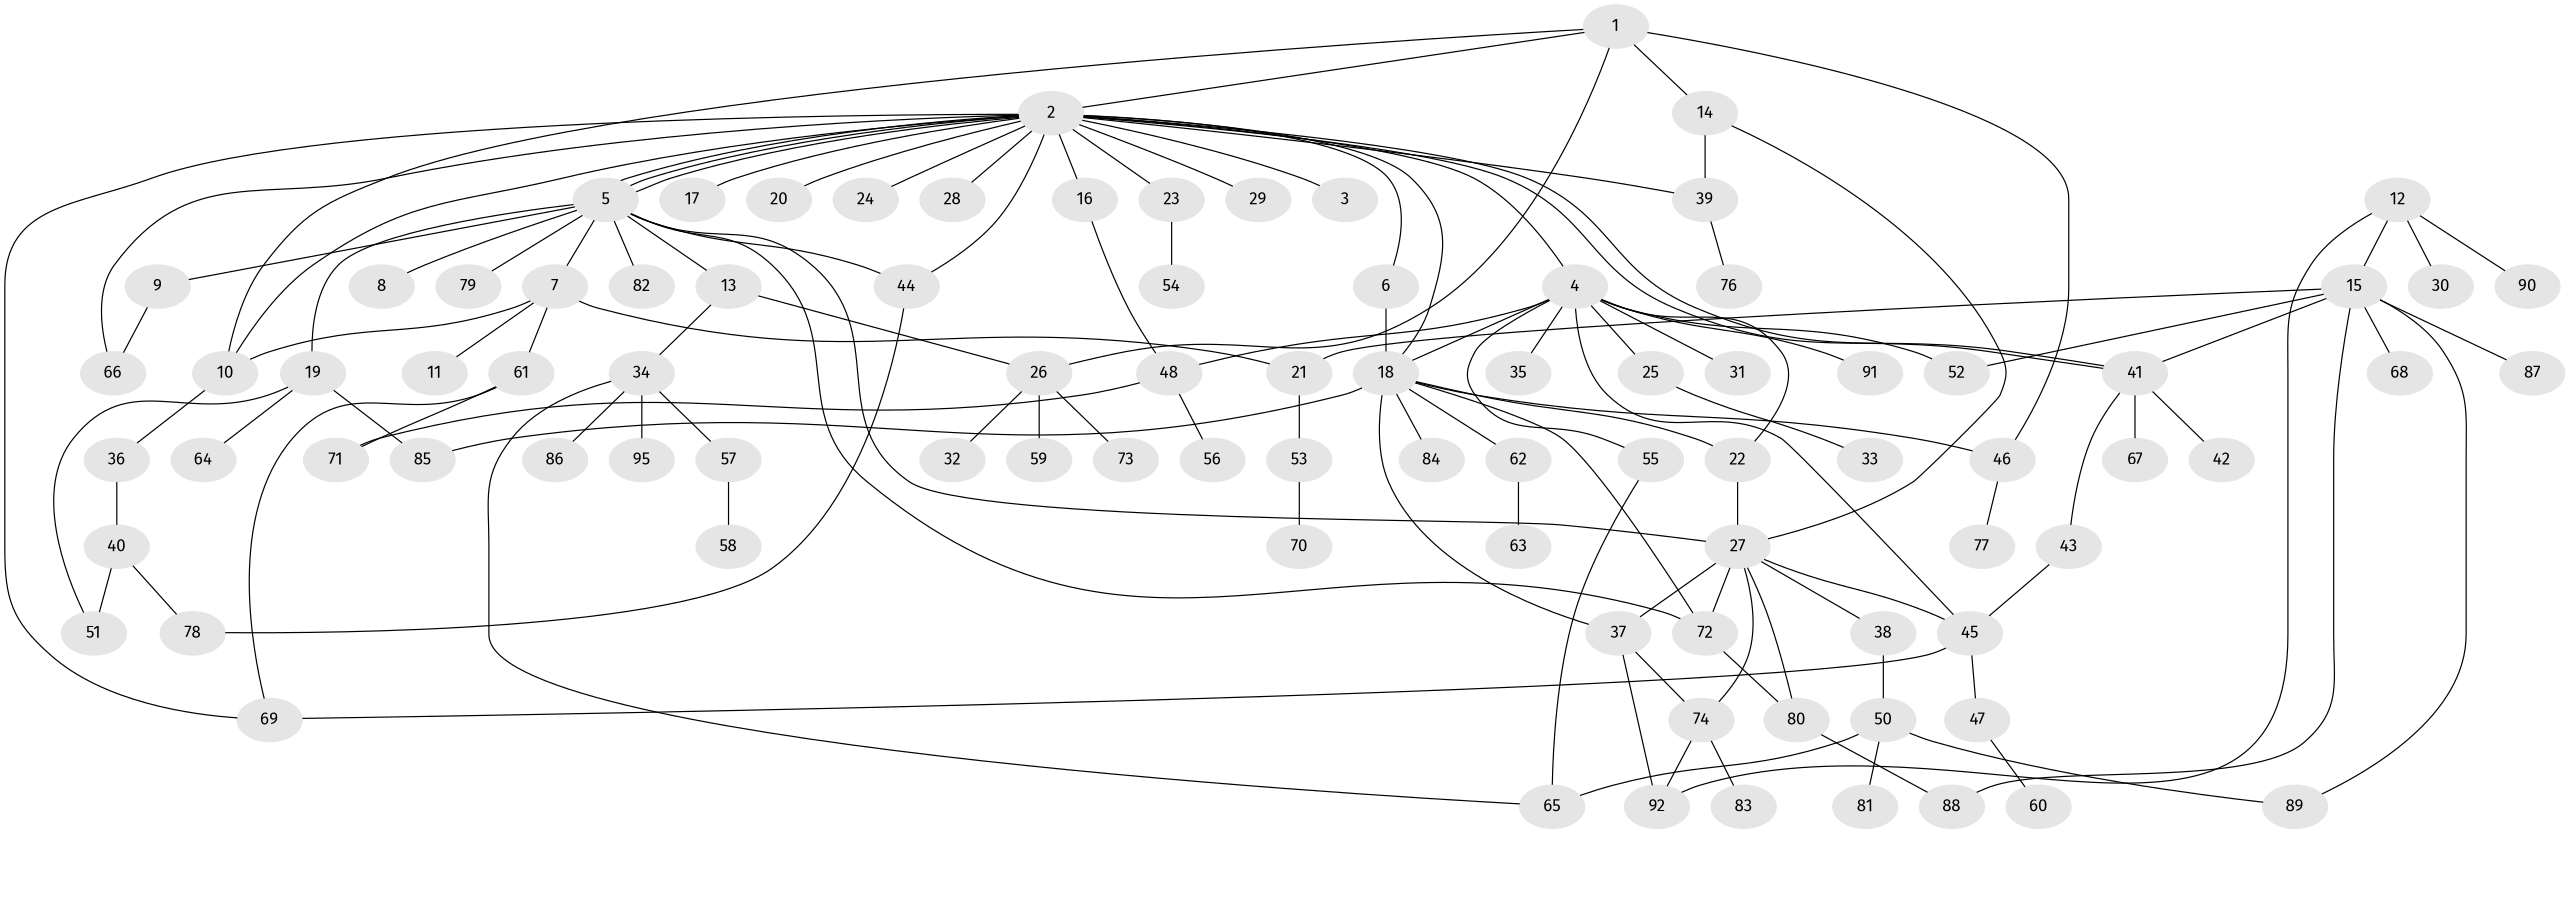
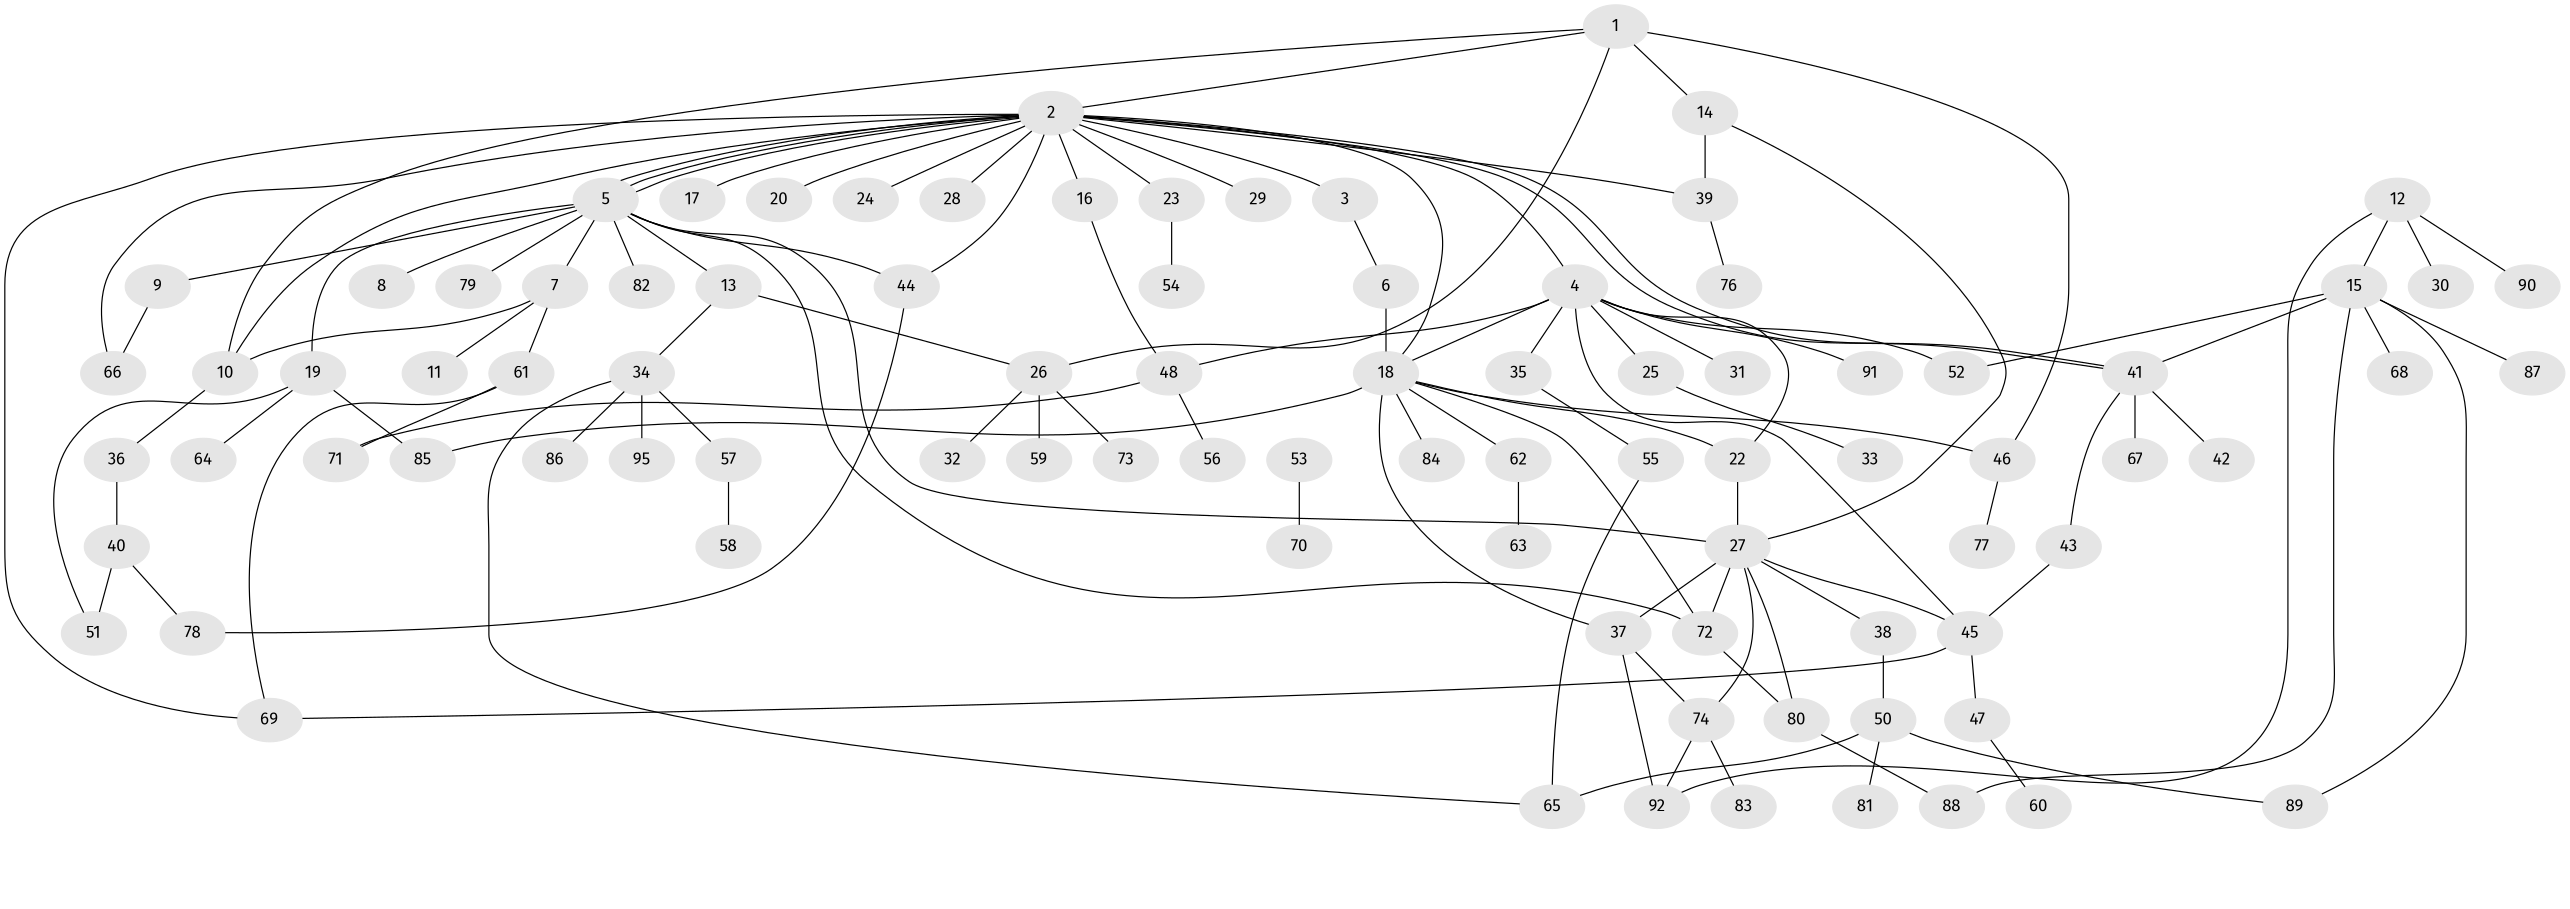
edge "2" -- "6": now "3" -- "6"
node "21": removed
edge "4" -- "55": now "35" -- "55"
